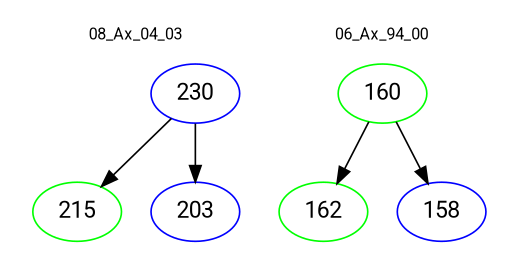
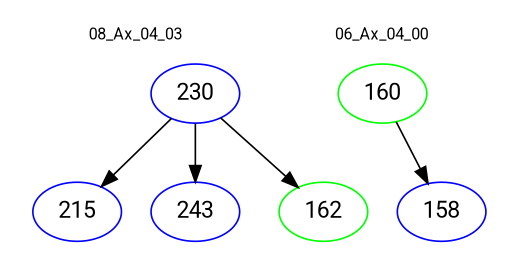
cluster "06_Ax_94_00": label "06_Ax_94_00" -> "06_Ax_04_00"
edge "160" -> "162": now "230" -> "162"
node "215": color green -> blue
node "203": label "203" -> "243"
